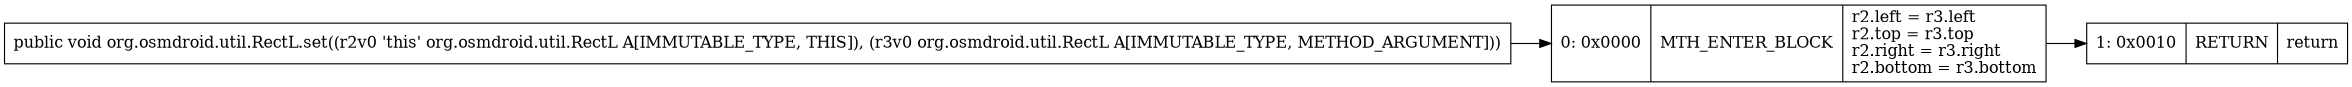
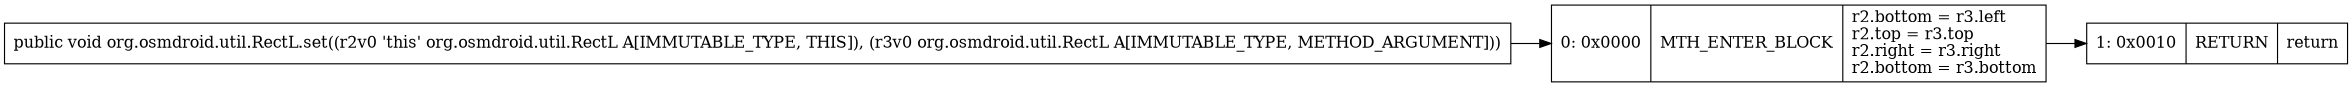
node "0: 0x0000": text "r2.left = r3.left" -> "r2.bottom = r3.left"
